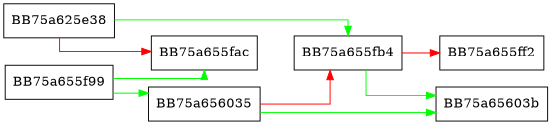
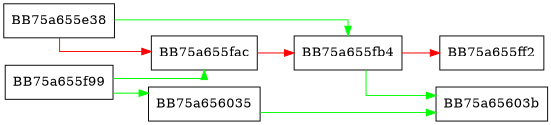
node "BB75a625e38": label "BB75a625e38" -> "BB75a655e38"
edge "BB75a656035" -> "BB75a655fb4": now "BB75a655fac" -> "BB75a655fb4"
